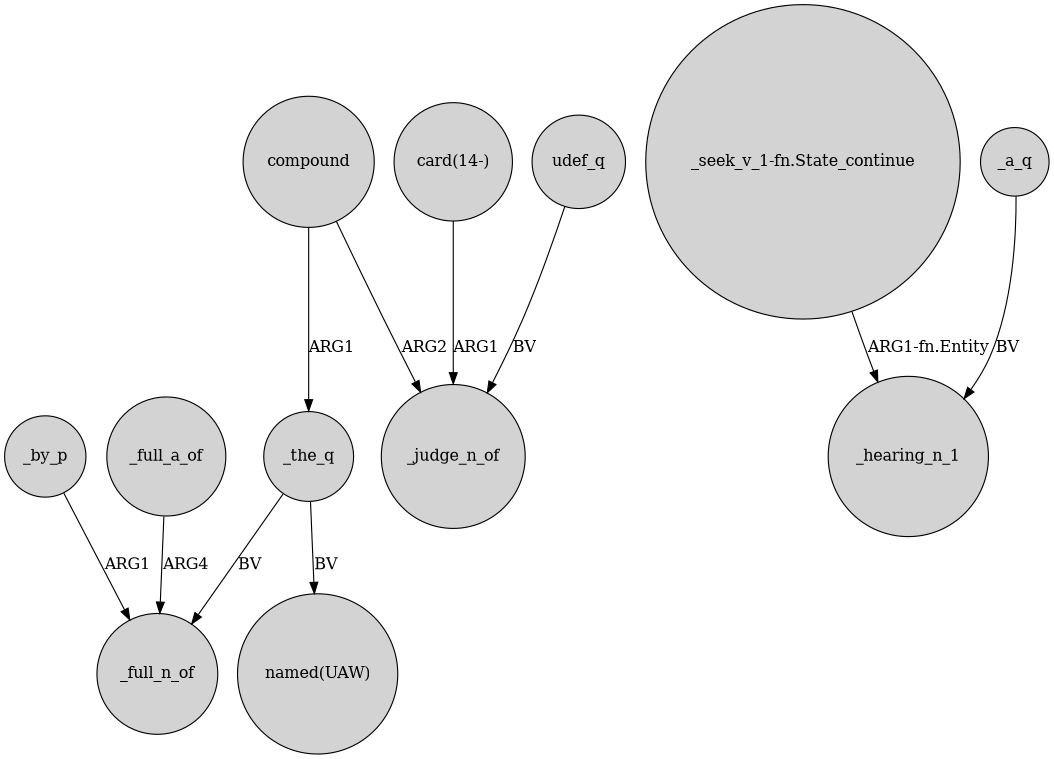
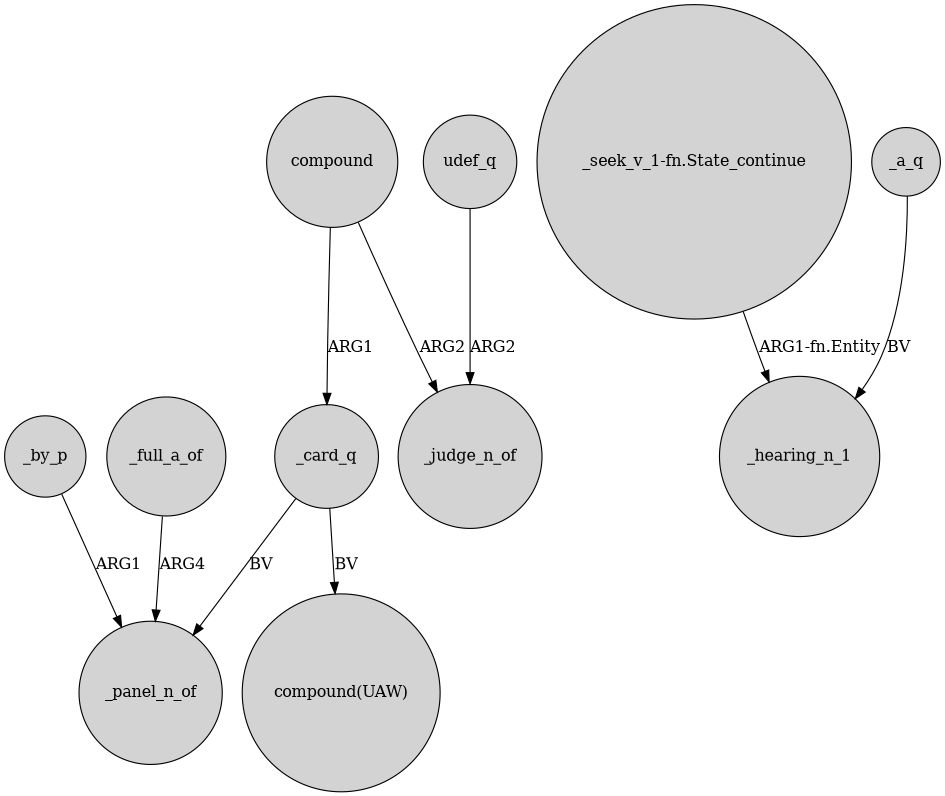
node "card(14-)": removed
edge "udef_q" -> "_judge_n_of": label "BV" -> "ARG2"
node "_the_q": label "_the_q" -> "_card_q"
node "_full_n_of": label "_full_n_of" -> "_panel_n_of"
node "named(UAW)": label "named(UAW)" -> "compound(UAW)"
